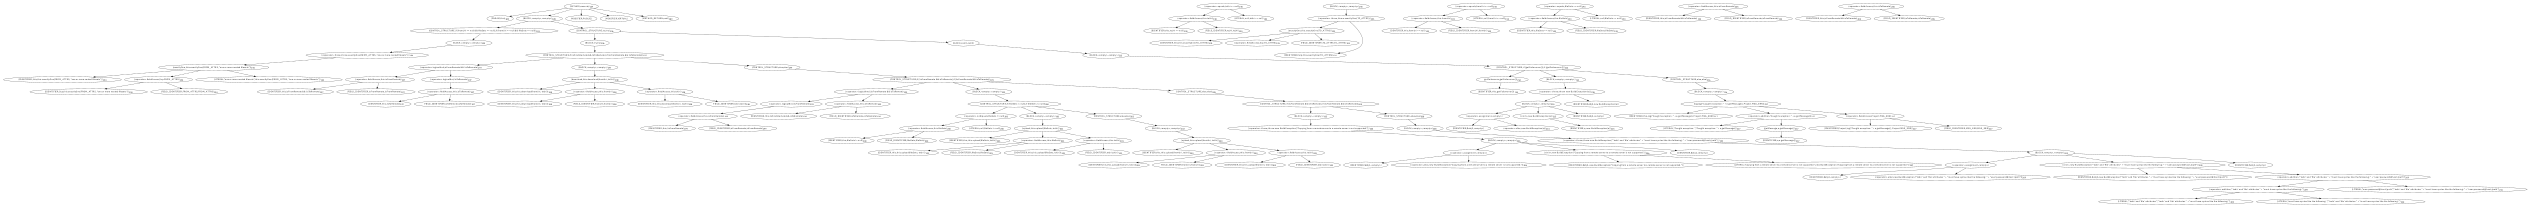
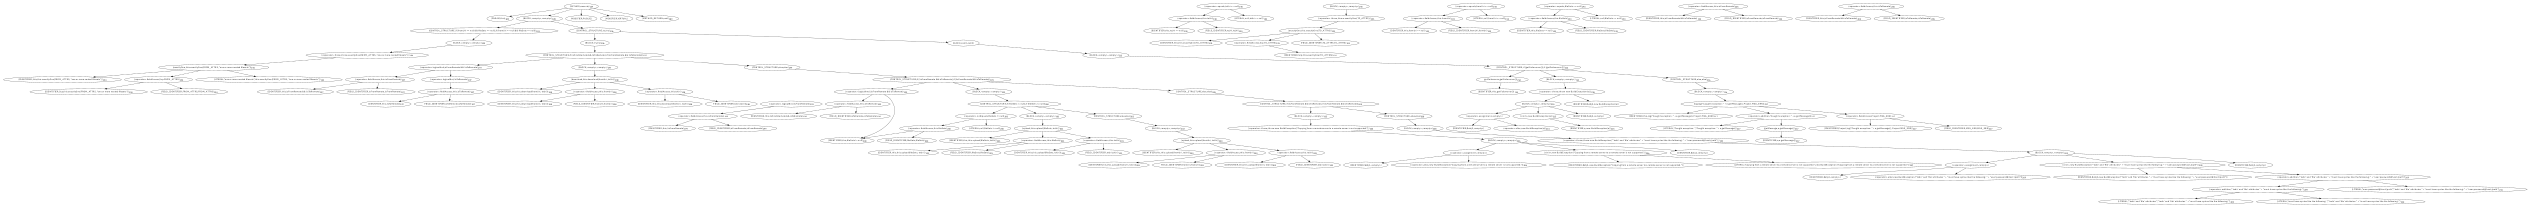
edge "(<operator>.throw,throw exactlyOne(TO_ATTRS);)" -> "(IDENTIFIER,Scp,this.exactlyOne(TO_ATTRS))": now "(<operator>.fieldAccess,Scp.TO_ATTRS)" -> "(IDENTIFIER,Scp,this.exactlyOne(TO_ATTRS))"
edge "(<operator>.logicalAnd,!isFromRemote && isToRemote)" -> "(<operator>.logicalNot,!isFromRemote)": now "(<operator>.logicalAnd,!isFromRemote && isToRemote)" -> "(IDENTIFIER,this,fileSets != null)"
